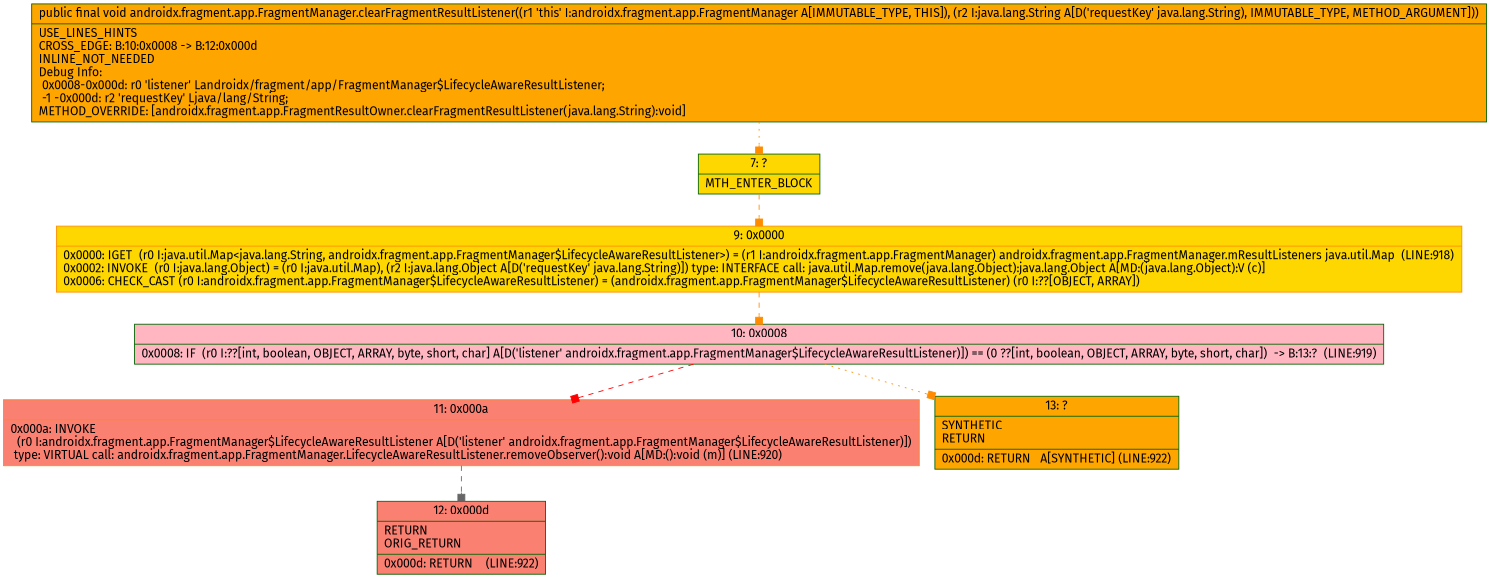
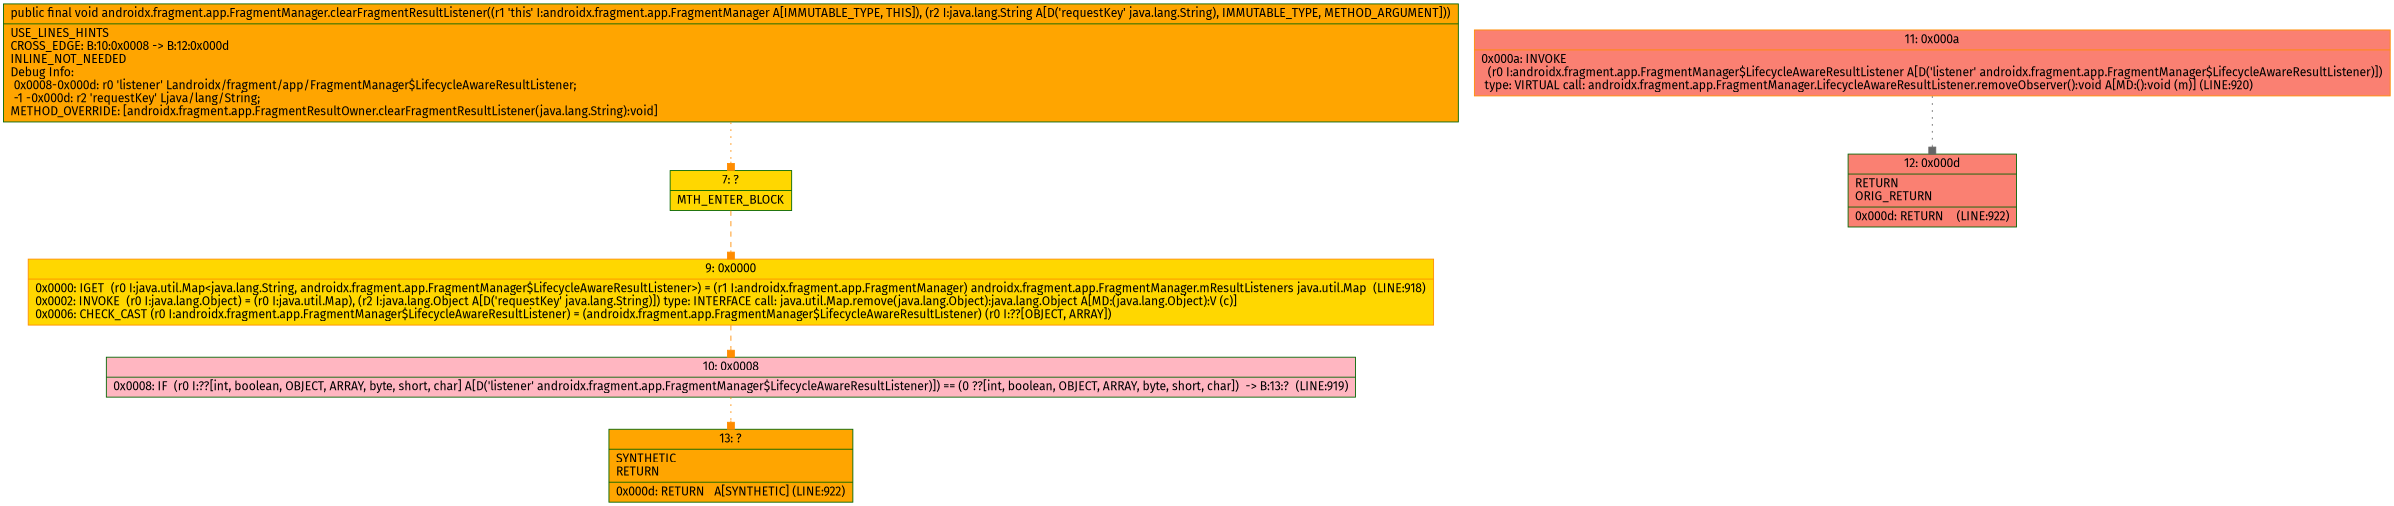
edge "10: 0x0008" -> "11: 0x000a": removed
edge "11: 0x000a" -> "12: 0x000d": style dashed -> dotted
